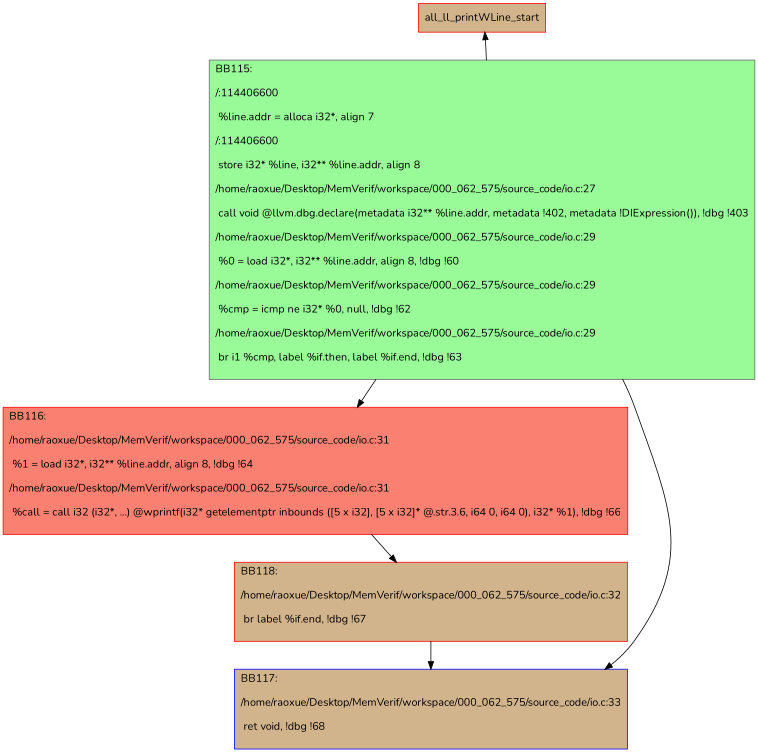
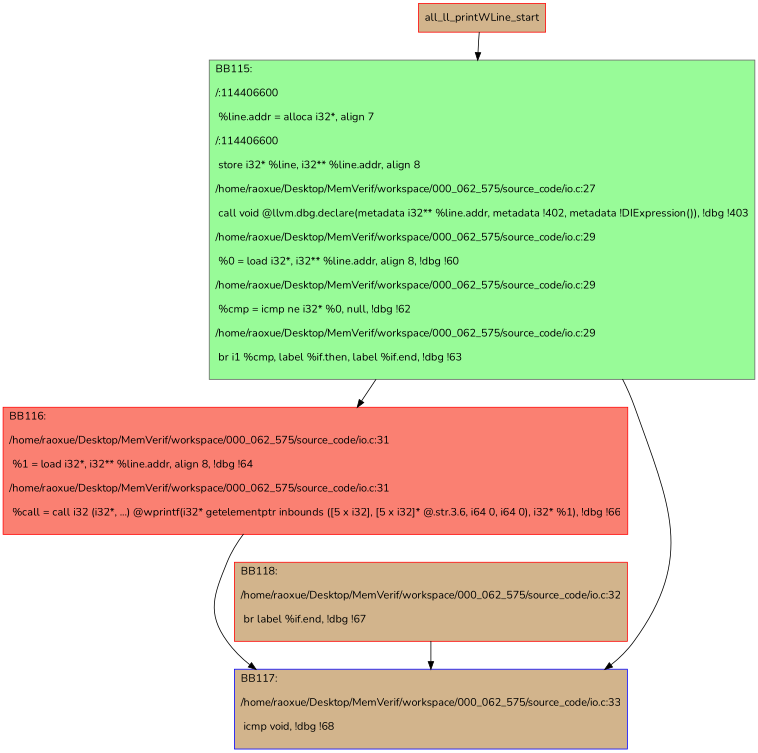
edge "BB115:" -> "all_ll_printWLine_start": reversed
edge "BB116:" -> "BB118:": now "BB116:" -> "BB117:"
node "BB117:": text "ret void, !dbg !68" -> "icmp void, !dbg !68"
